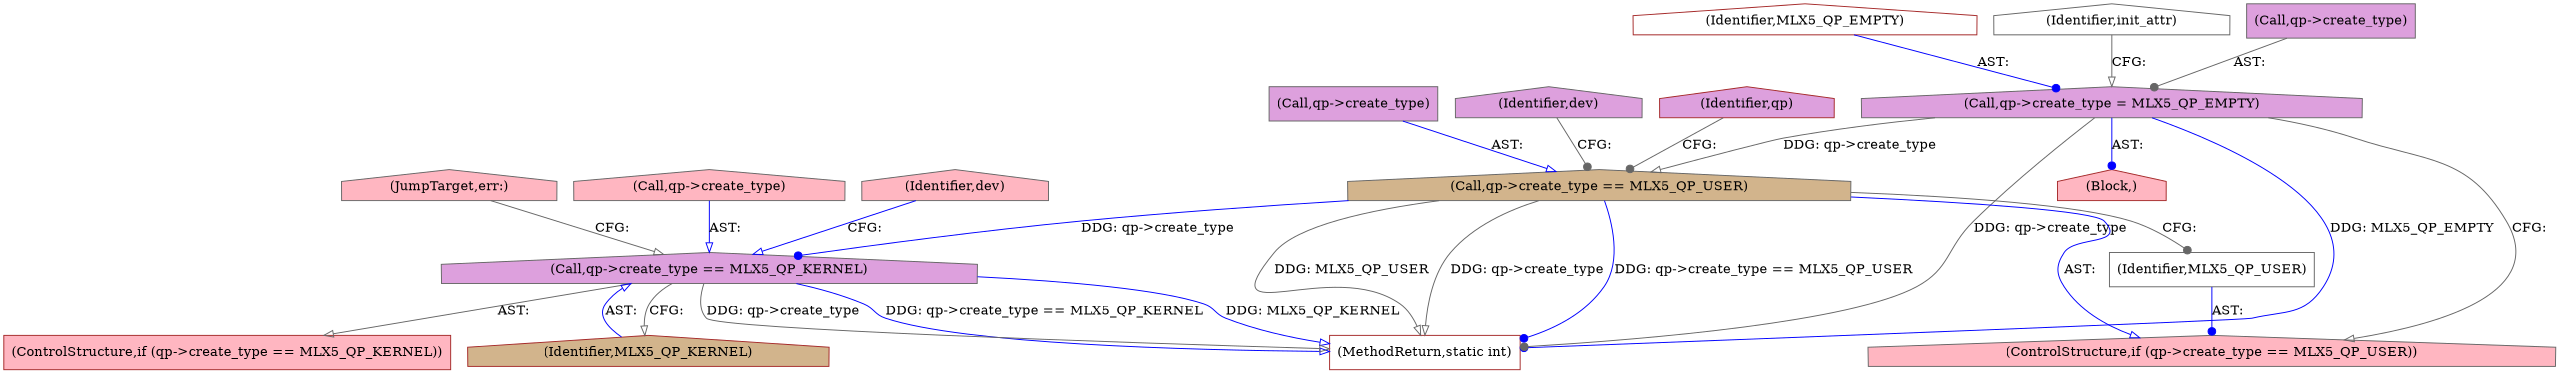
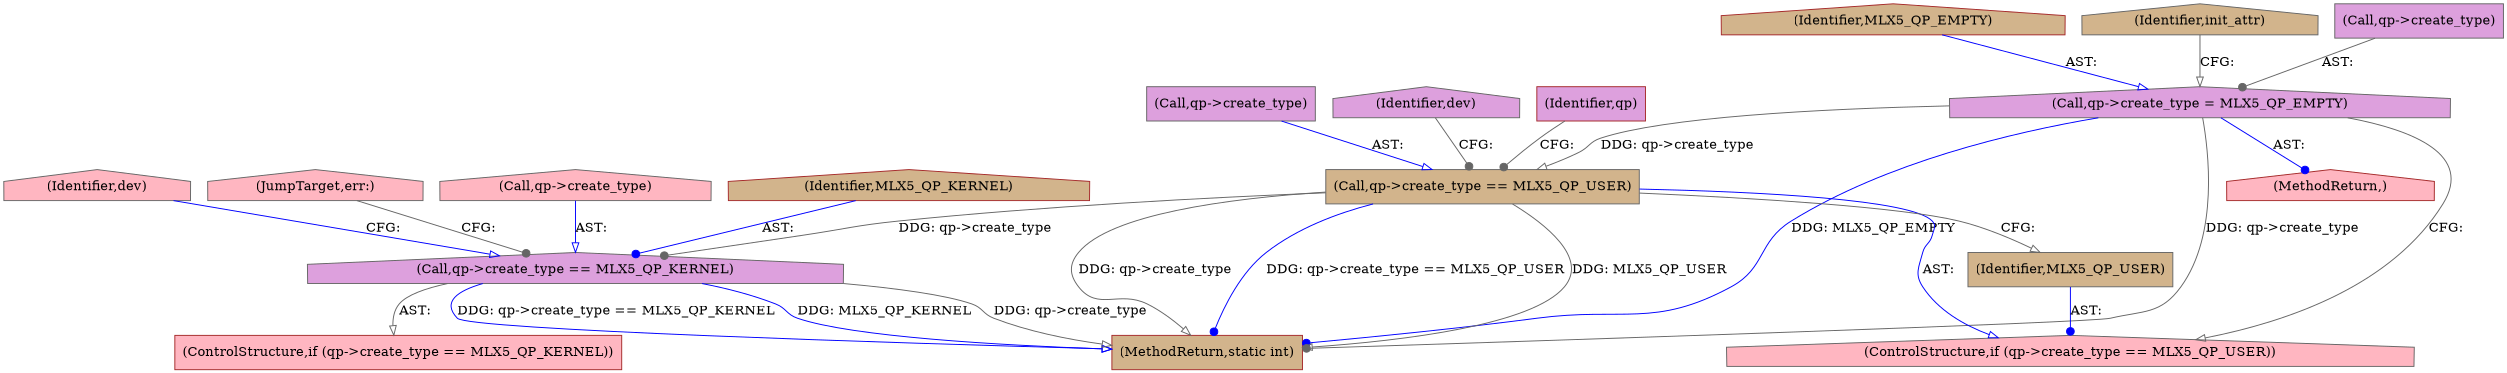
node "(Identifier,MLX5_QP_EMPTY)": fillcolor white -> tan
node "(Identifier,init_attr)": fillcolor white -> tan
edge "(Identifier,MLX5_QP_EMPTY)" -> "(Call,qp->create_type = MLX5_QP_EMPTY)": arrowhead dot -> onormal
node "(Identifier,qp)": shape house -> box
node "(Call,qp->create_type == MLX5_QP_USER)": shape house -> box
node "(Block,)": label "(Block,)" -> "(MethodReturn,)"
edge "(Call,qp->create_type == MLX5_QP_USER)" -> "(Identifier,MLX5_QP_USER)": arrowhead dot -> onormal
edge "(Call,qp->create_type == MLX5_QP_USER)" -> "(Call,qp->create_type == MLX5_QP_KERNEL)": color blue -> gray40
edge "(JumpTarget,err:)" -> "(Call,qp->create_type == MLX5_QP_KERNEL)": arrowhead onormal -> dot
node "(Identifier,MLX5_QP_USER)": fillcolor white -> tan
edge "(Call,qp->create_type == MLX5_QP_KERNEL)" -> "(Identifier,MLX5_QP_KERNEL)": removed, label "CFG:"
edge "(Identifier,MLX5_QP_KERNEL)" -> "(Call,qp->create_type == MLX5_QP_KERNEL)": arrowhead onormal -> dot
node "(MethodReturn,static int)": fillcolor white -> tan
